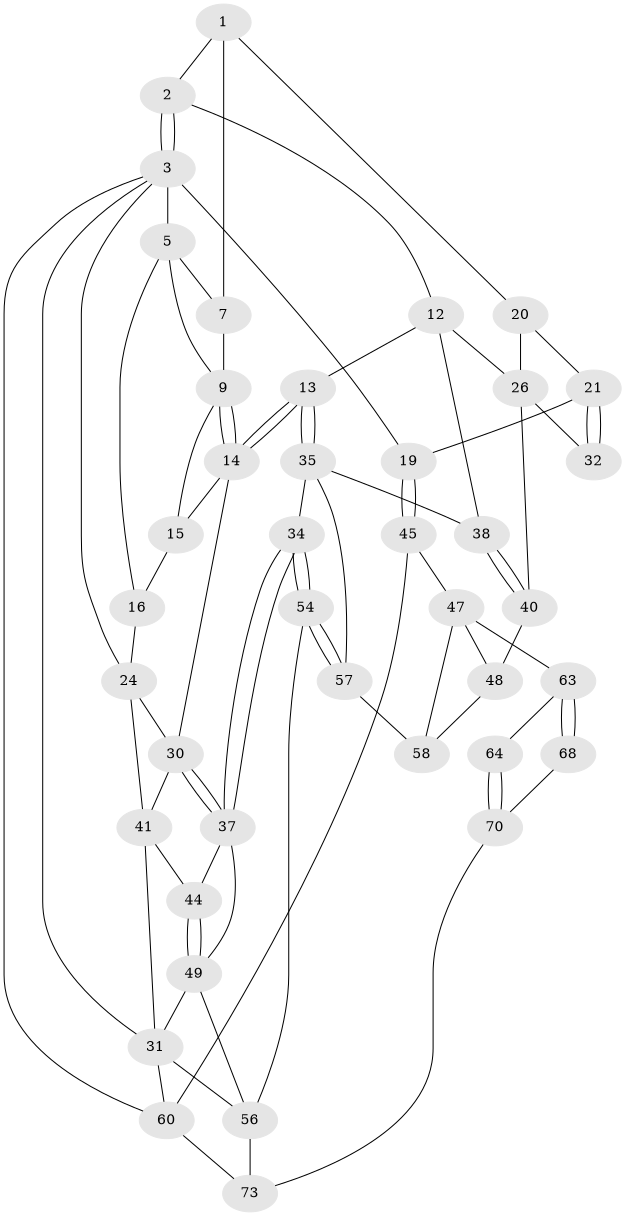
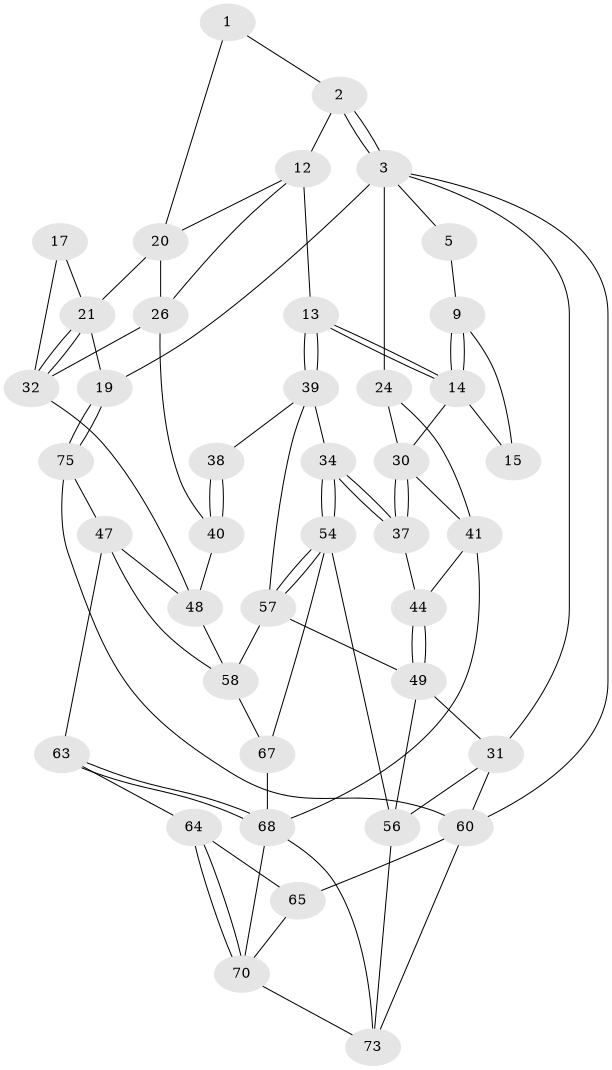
node "17": added
node "7": removed
edge "12" -- "38": now "12" -- "20"
node "35": label "35" -> "39"
edge "32" -- "48": added
node "45": label "45" -> "75"
node "16": removed
node "67": added
node "65": added
edge "37" -- "49": now "57" -- "49"
edge "68" -- "73": added
edge "41" -- "31": now "41" -- "68"
